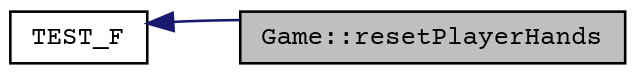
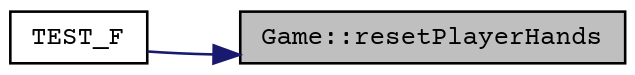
edge "Game::resetPlayerHands" -> "TEST_F": reversed
